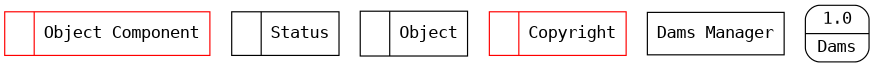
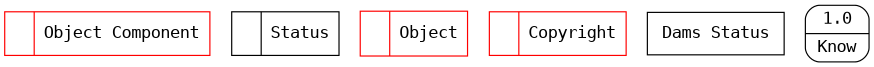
node "Object": color black -> red
node "Dams Manager": label "Dams Manager" -> "Dams Status"
node "1.0": text "Dams" -> "Know"
